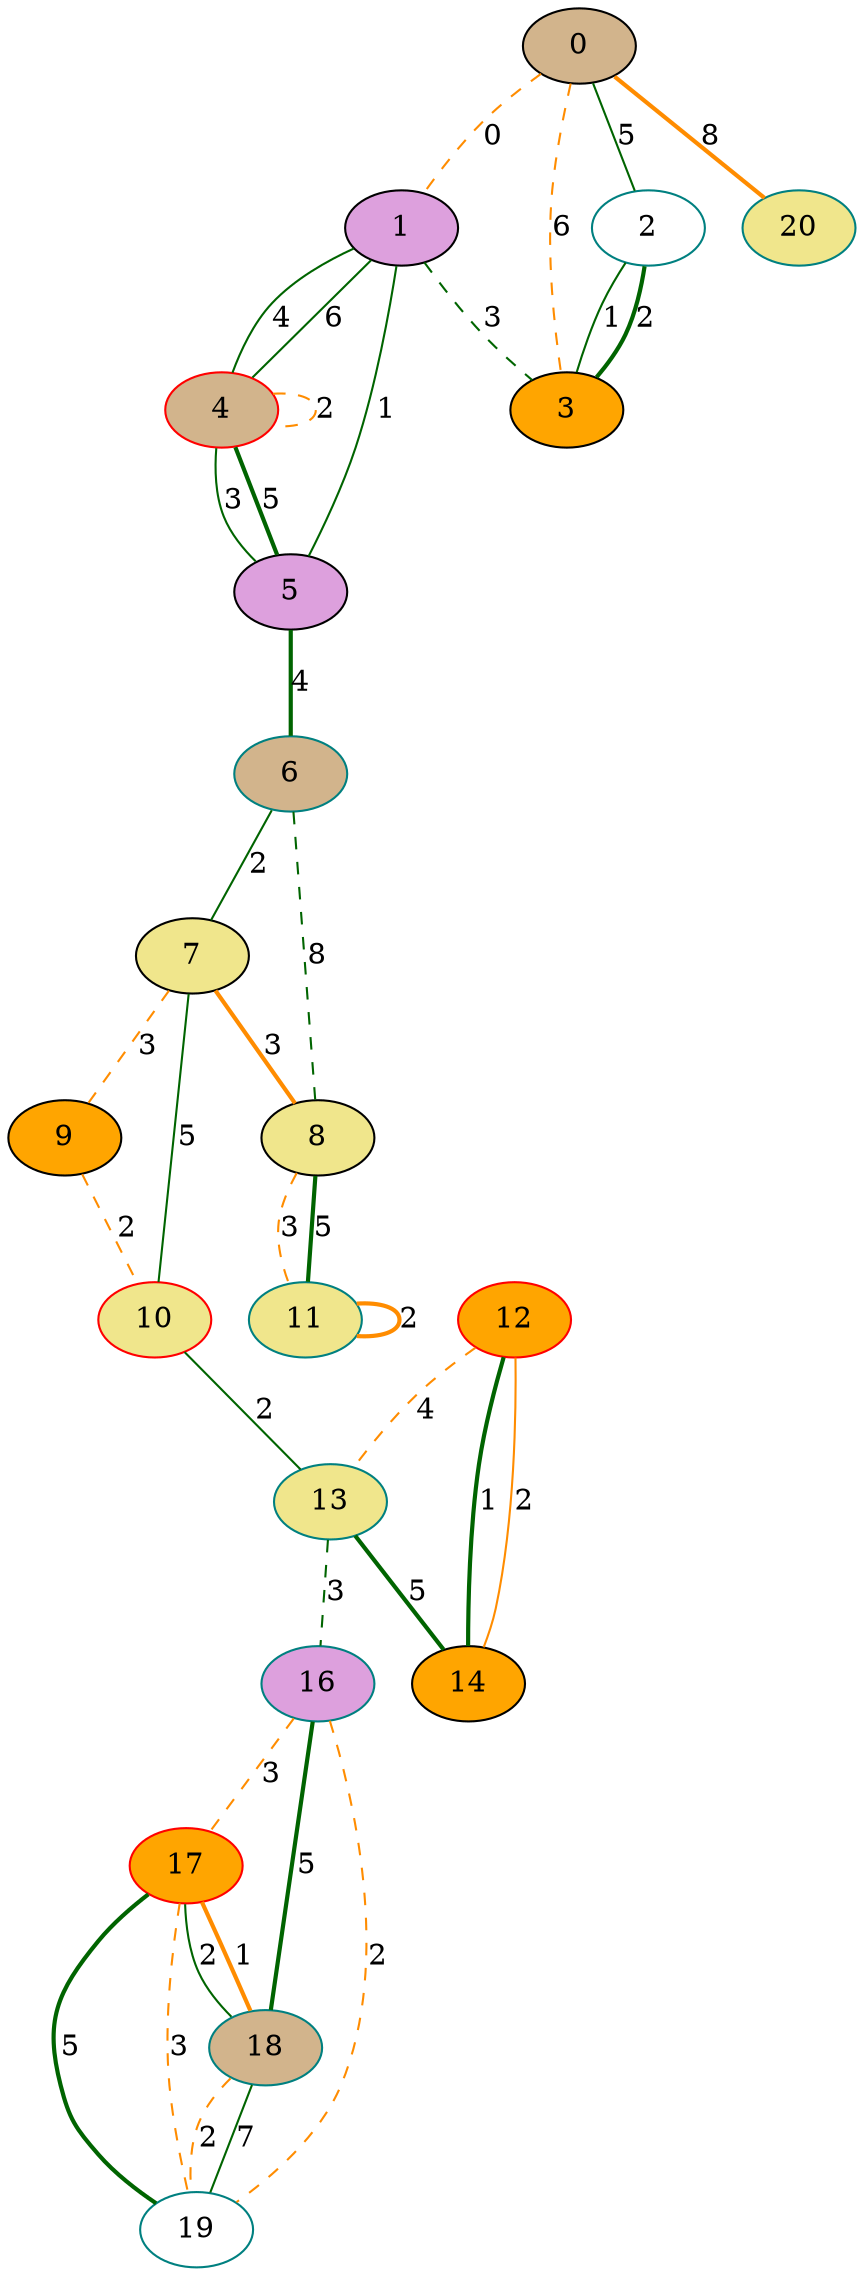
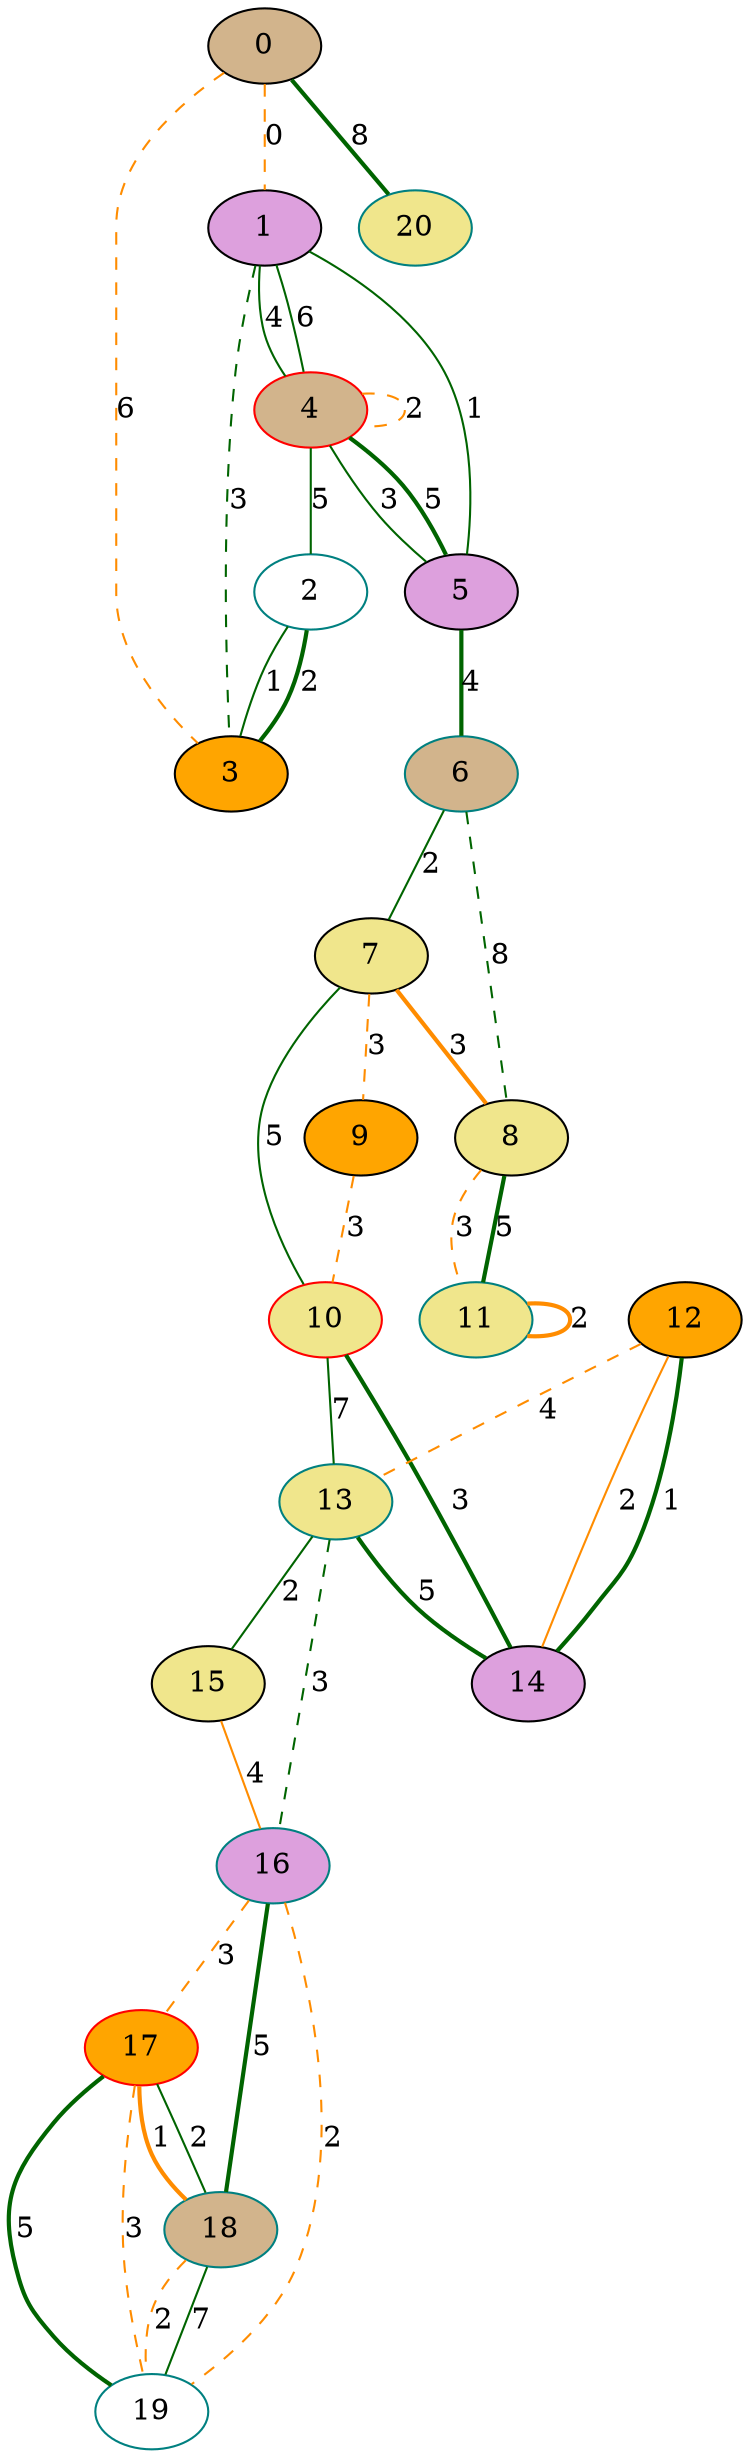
edge "0" -- "2": now "4" -- "2"
edge "0" -- "20": color darkorange -> darkgreen
edge "9" -- "10": label "2" -> "3"
node "12": color red -> black
edge "10" -- "13": label "2" -> "7"
edge "10" -- "14": added, label "3"
node "15": added
node "14": fillcolor orange -> plum
